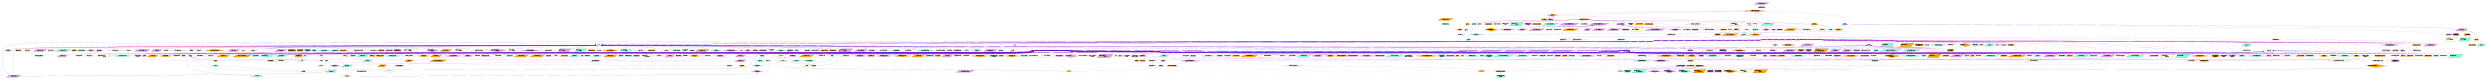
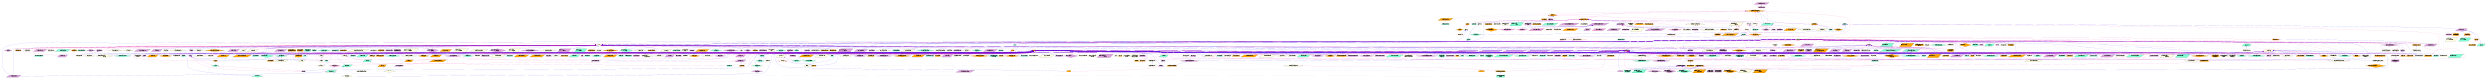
node "1d_stencil_7.cpp": fillcolor plum -> aquamarine
node "minmax_element_performance.cpp": fillcolor orange -> plum
